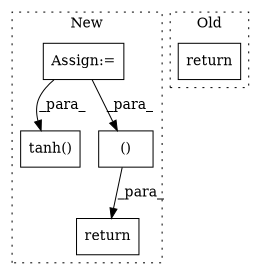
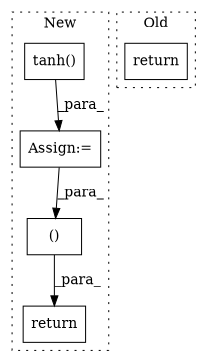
edge "Assign:=" -> "tanh()": reversed
